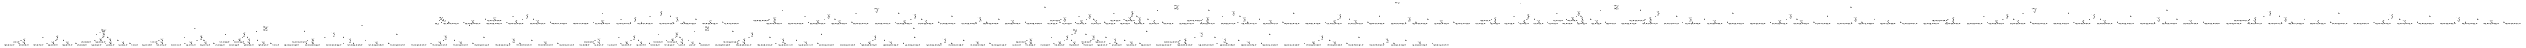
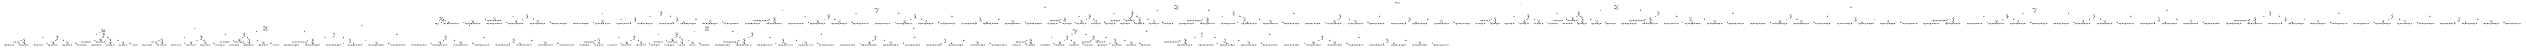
node "{0.514788 -> send2 | 0.394935 -> send1 | 0.0902767 -> idle }": added
node "{0.580722 -> send2 | 0.305763 -> send1 | 0.113515 -> idle }": removed
